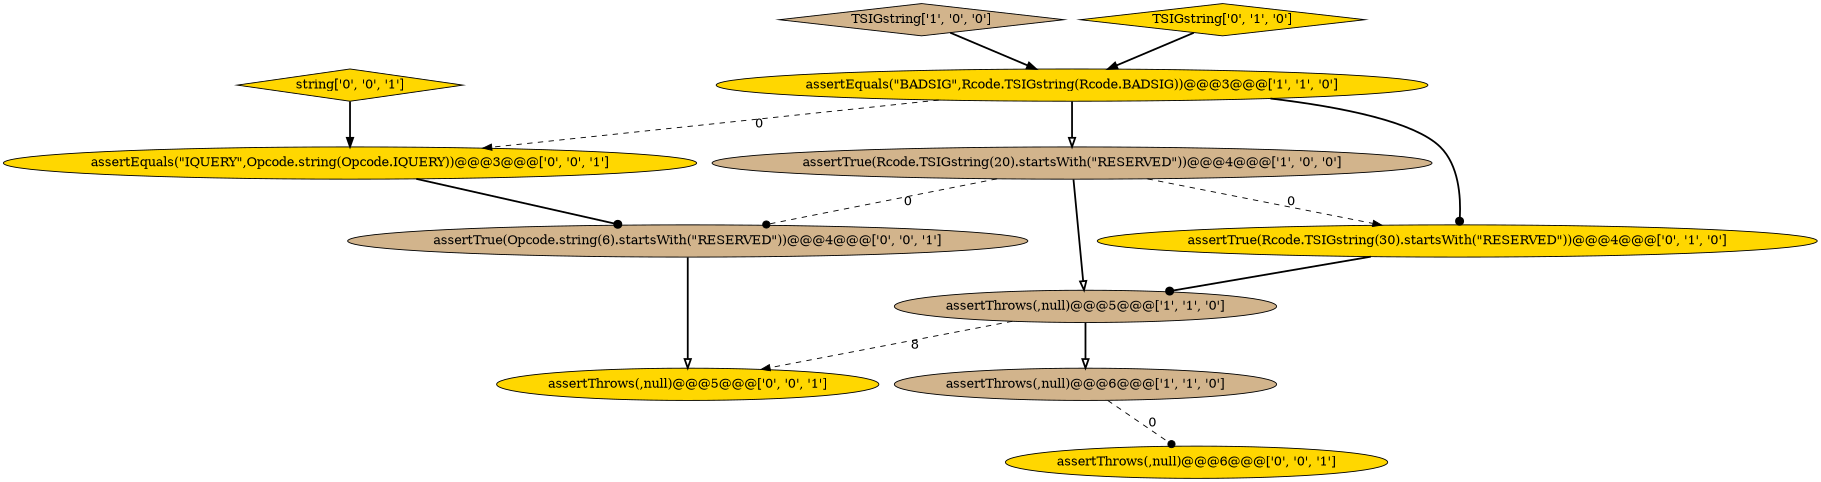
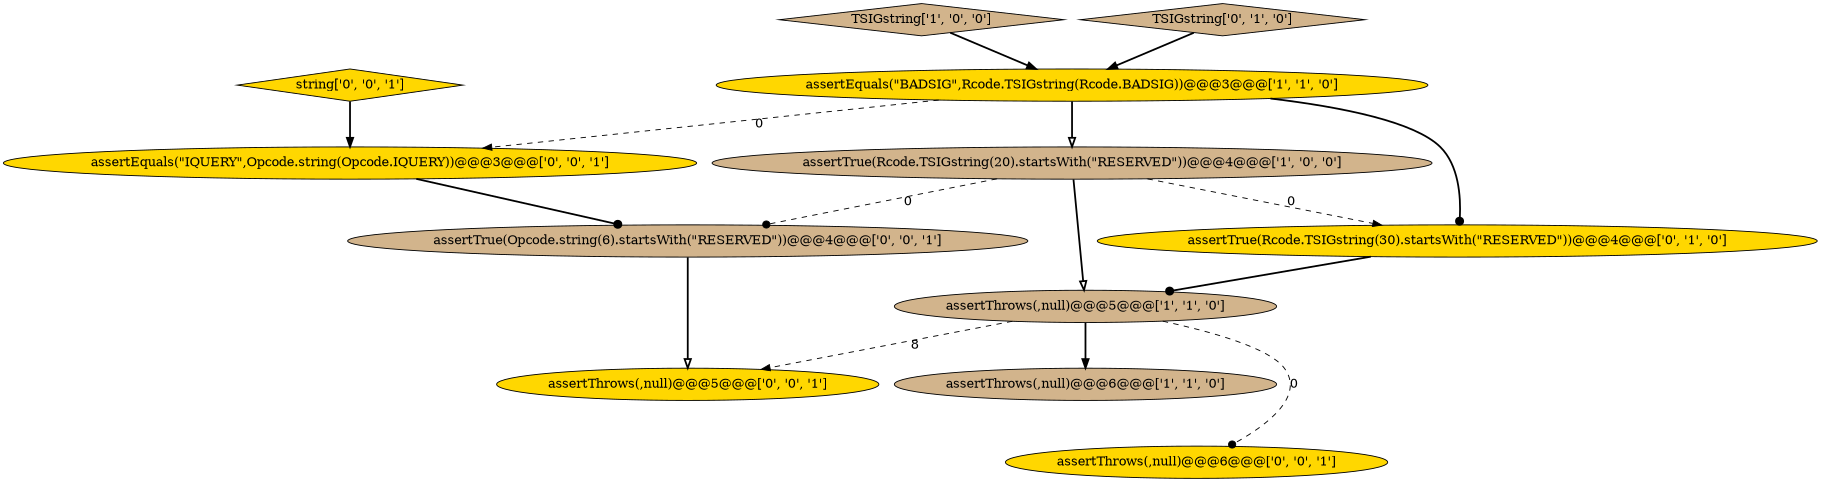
node "TSIGstring['0', '1', '0']": fillcolor gold -> tan
edge "assertThrows(,null)@@@5@@@['1', '1', '0']" -> "assertThrows(,null)@@@6@@@['1', '1', '0']": arrowhead onormal -> normal
edge "assertThrows(,null)@@@6@@@['1', '1', '0']" -> "assertThrows(,null)@@@6@@@['0', '0', '1']": now "assertThrows(,null)@@@5@@@['1', '1', '0']" -> "assertThrows(,null)@@@6@@@['0', '0', '1']"
